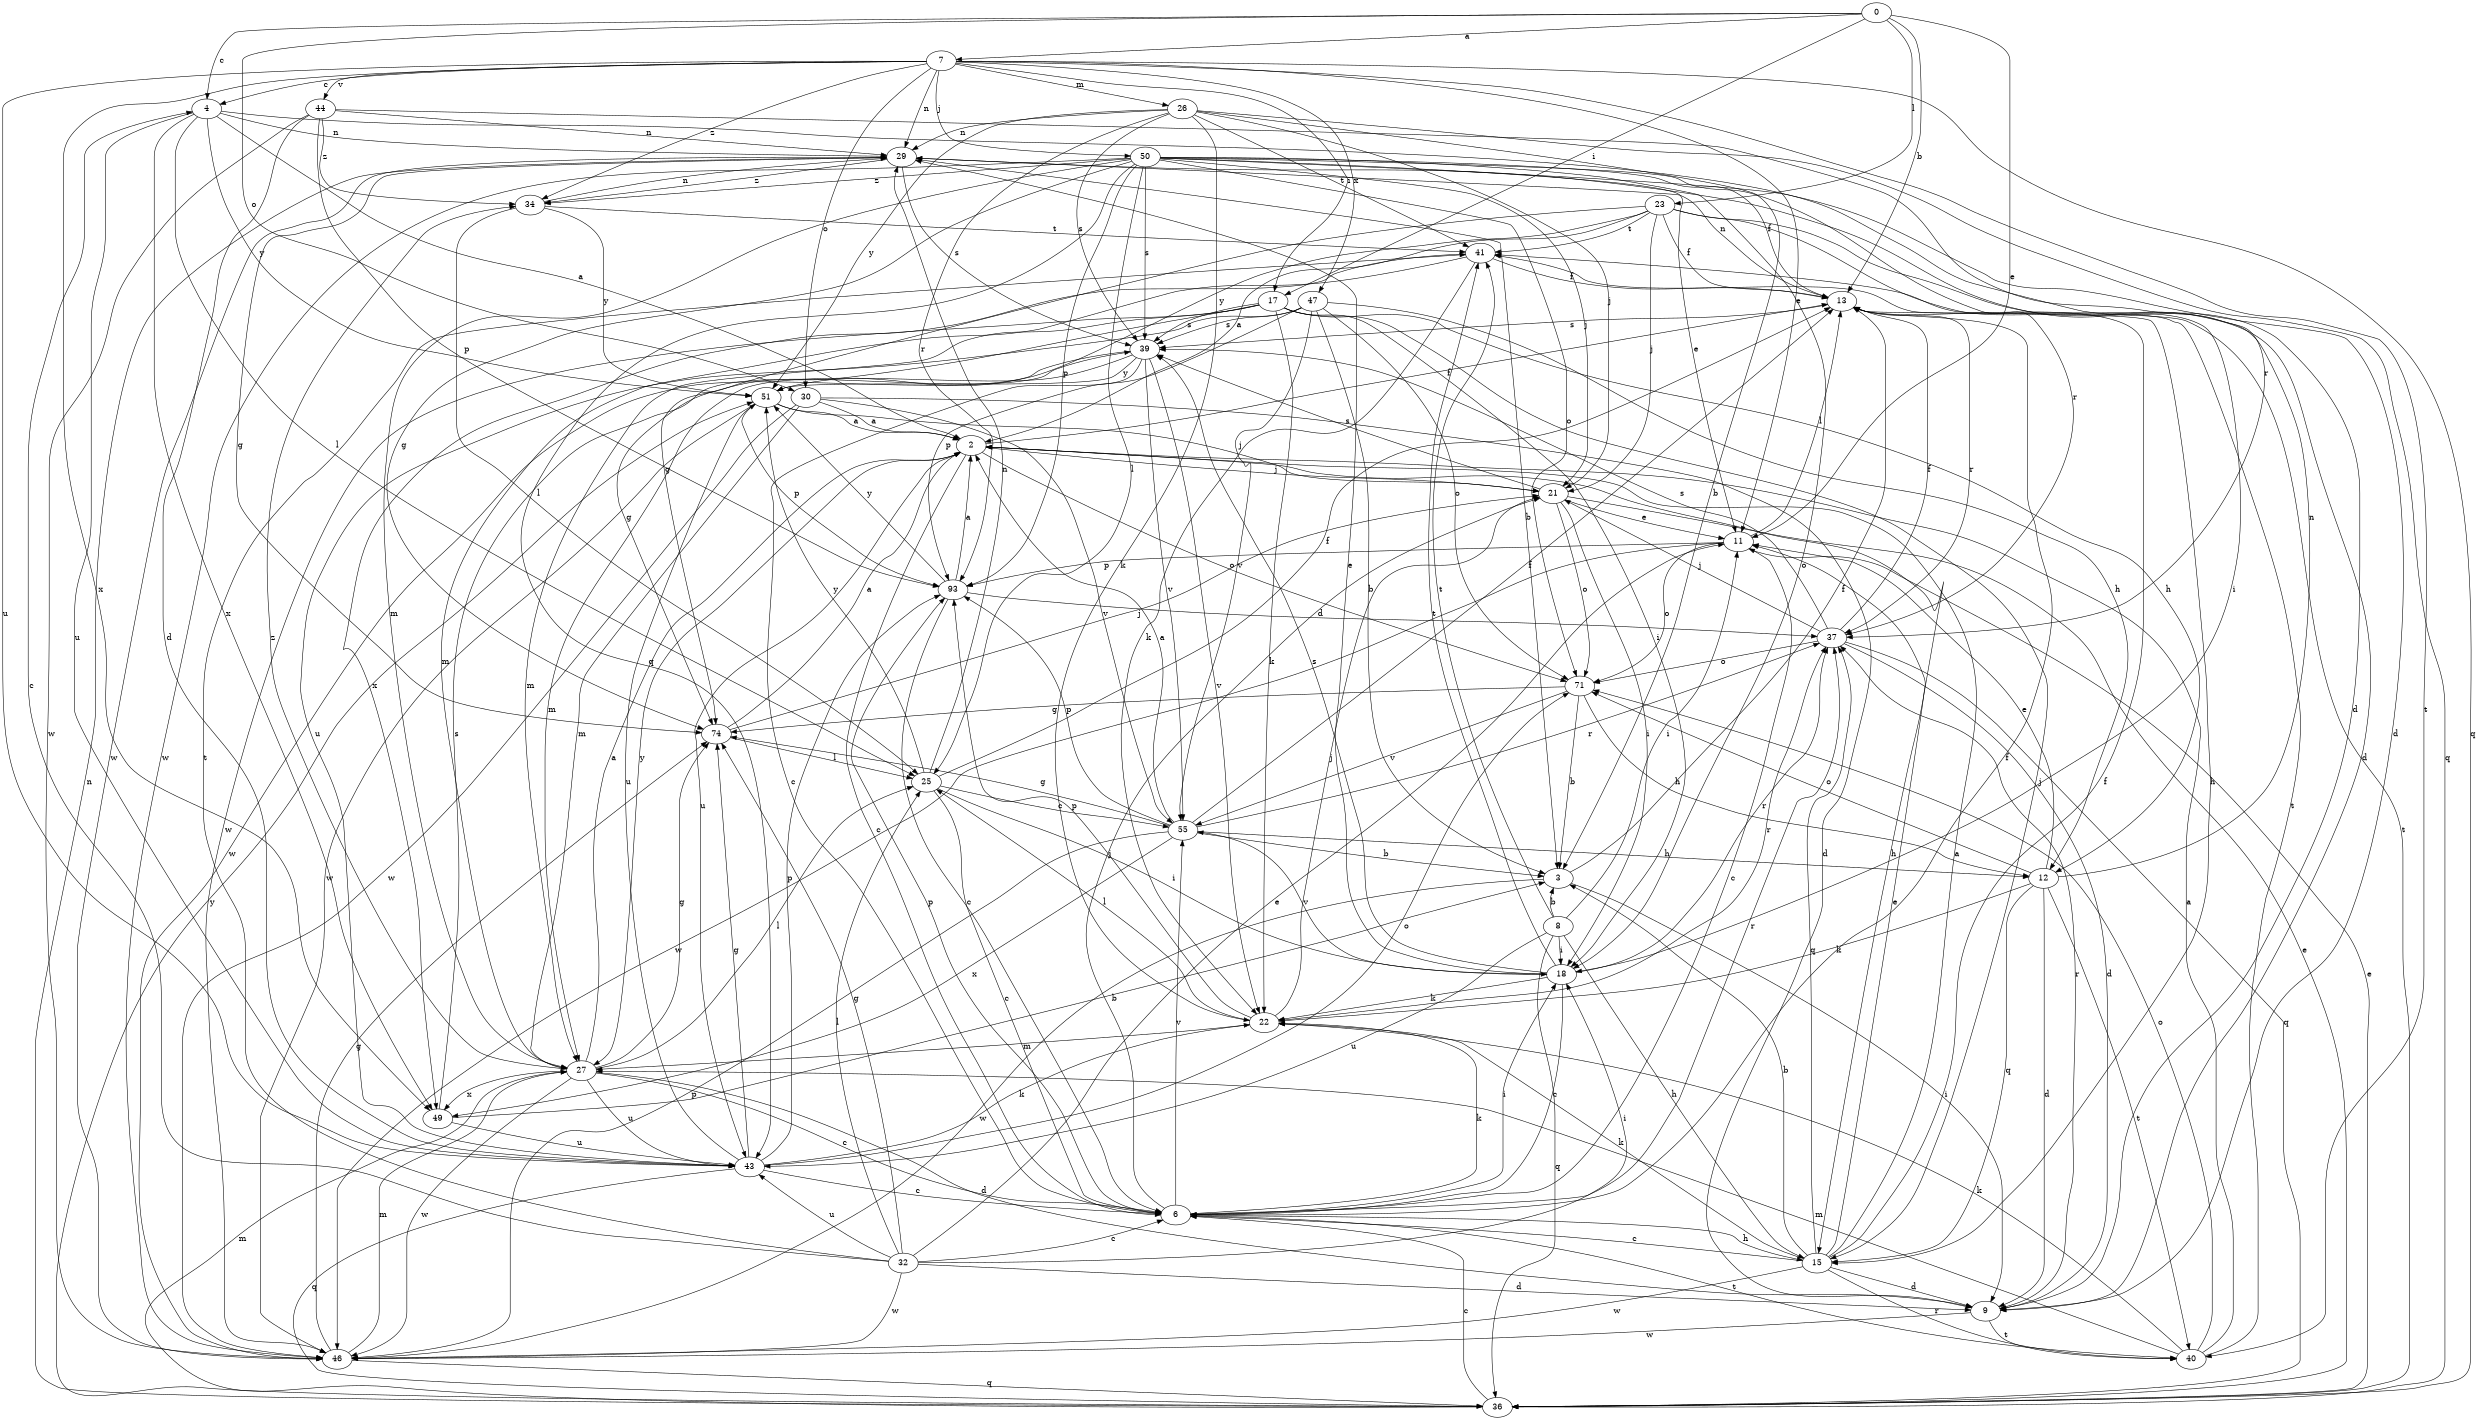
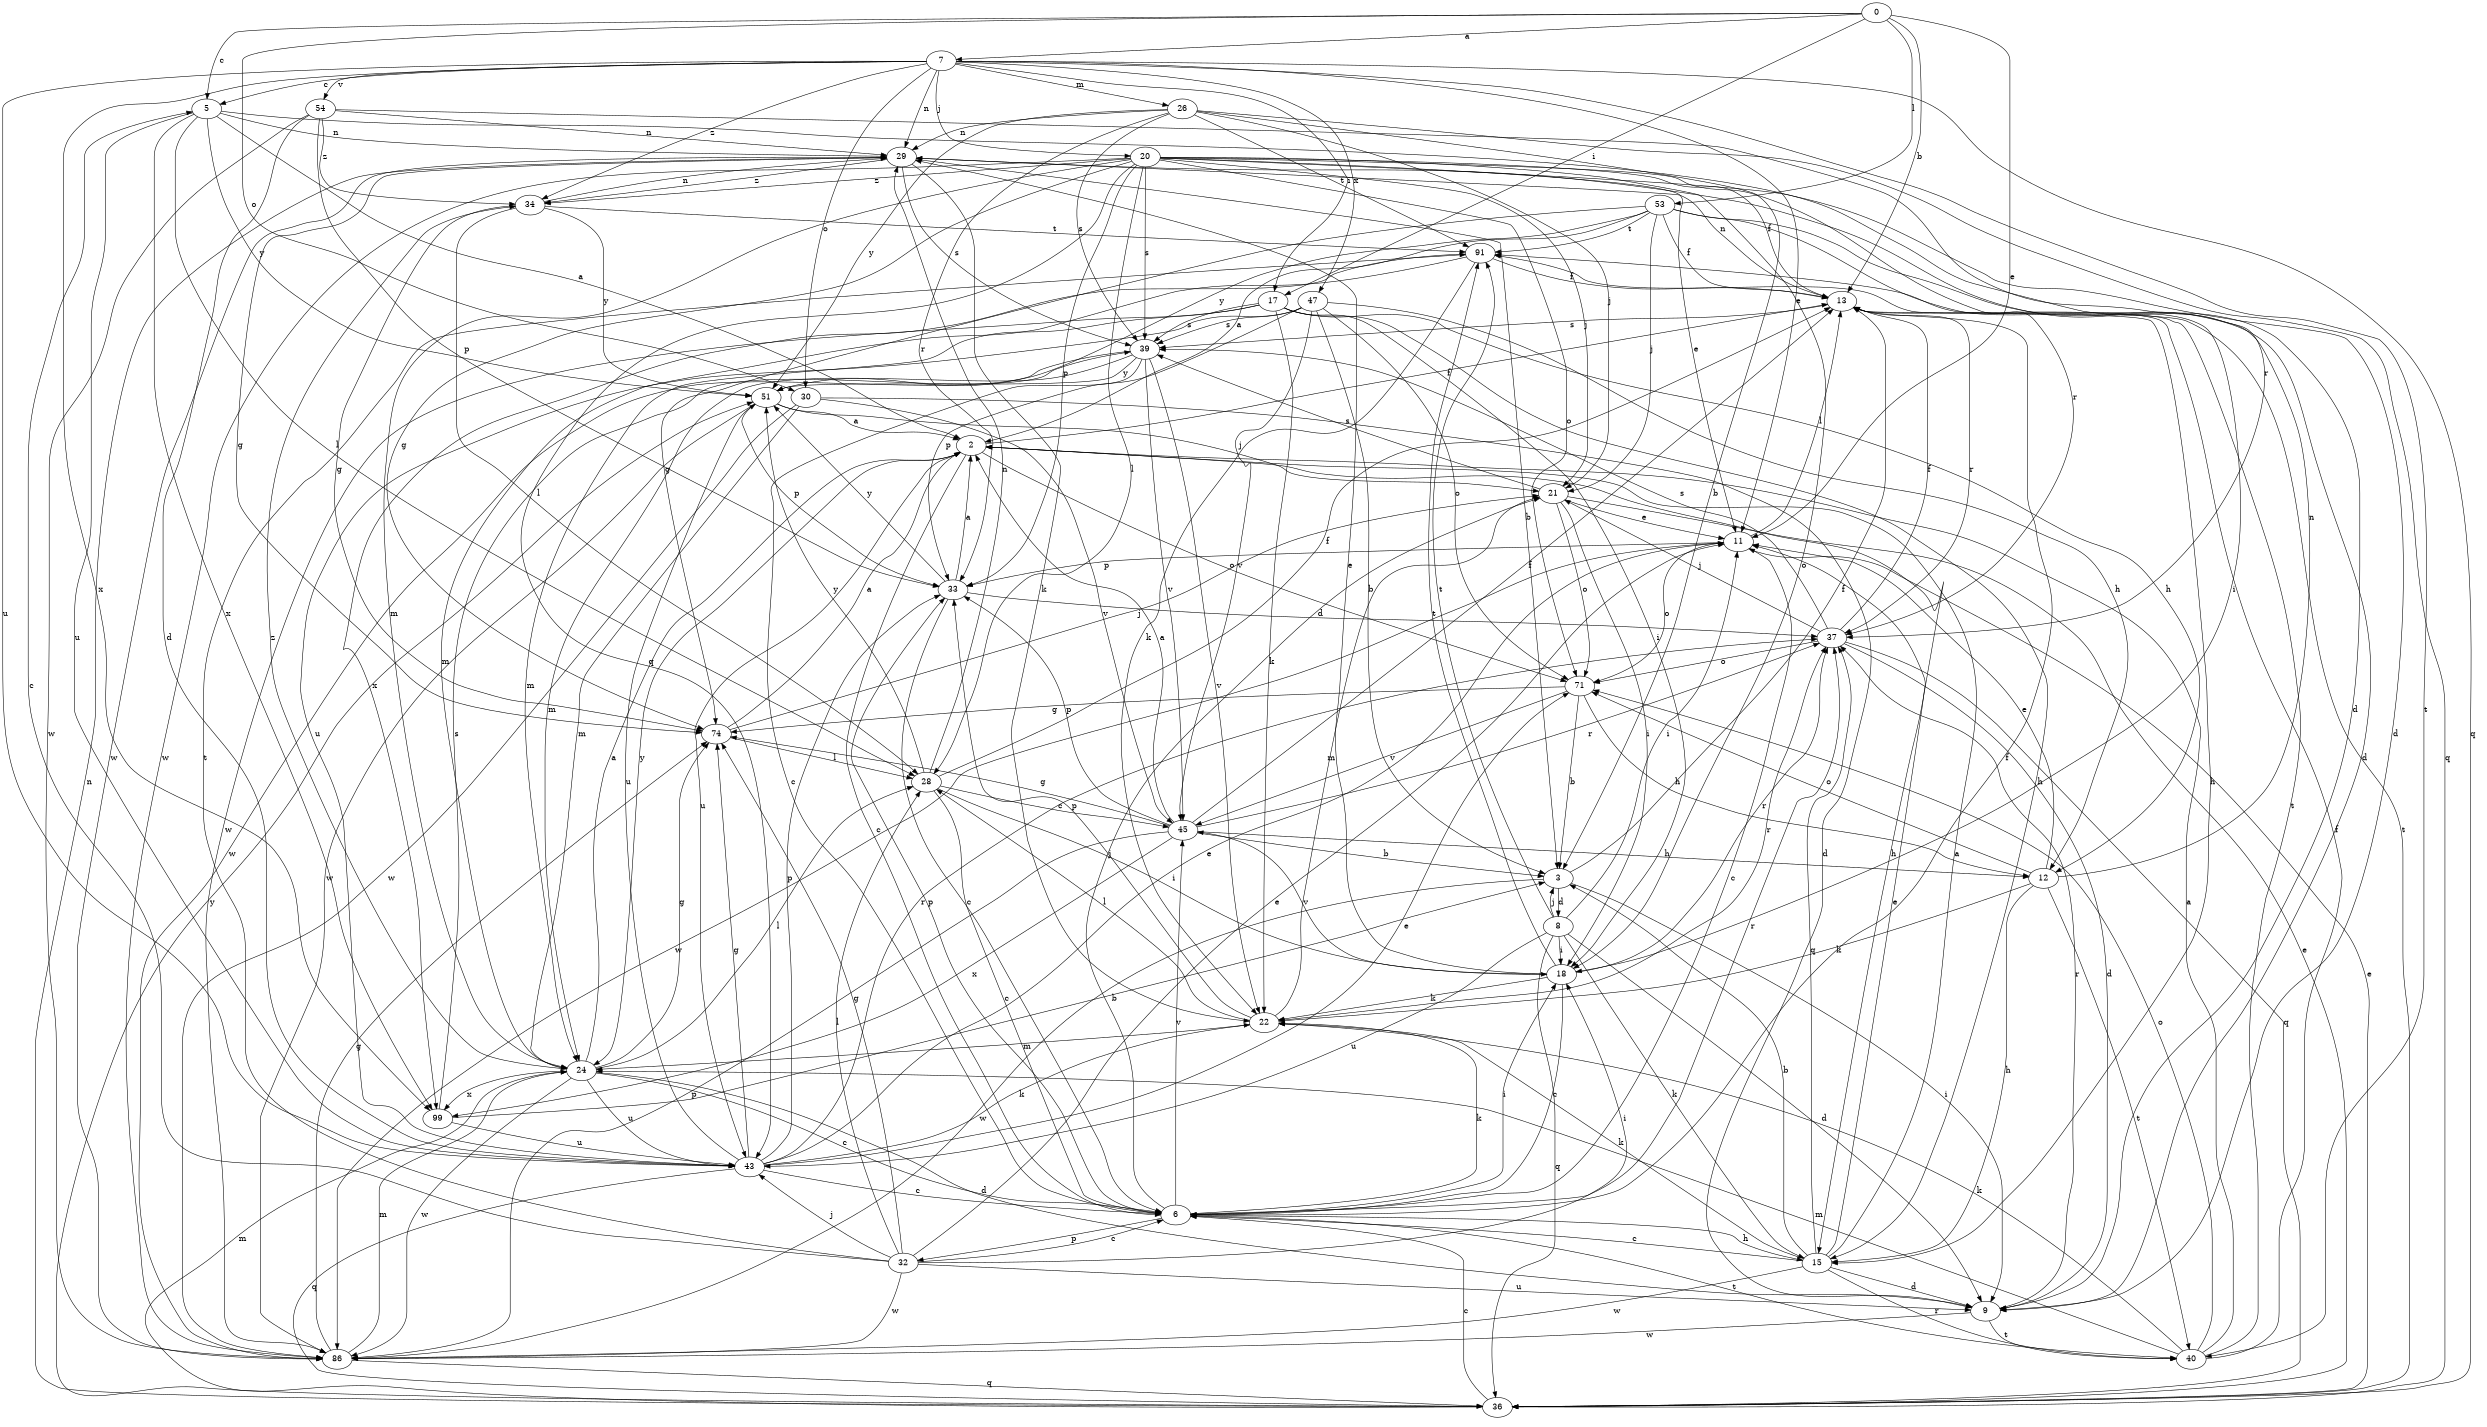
node "4": label "4" -> "5"
node "44": label "44" -> "54"
node "50": label "50" -> "20"
node "23": label "23" -> "53"
node "41": label "41" -> "91"
edge "17" -> "74": now "34" -> "74"
edge "30" -> "2": removed, label "a"
edge "2" -> "21": removed, label "j"
edge "26" -> "22": now "29" -> "22"
node "93": label "93" -> "33"
edge "15" -> "13": now "40" -> "13"
edge "18" -> "39": removed, label "s"
edge "43" -> "37": added, label "r"
edge "22" -> "21": label "j" -> "m"
node "25": label "25" -> "28"
edge "17" -> "15": label "j" -> "h"
node "55": label "55" -> "45"
edge "43" -> "11": added, label "e"
edge "3" -> "8": added, label "d"
edge "8" -> "3": label "b" -> "j"
edge "43" -> "71": label "o" -> "e"
node "27": label "27" -> "24"
edge "12" -> "15": label "q" -> "h"
edge "8" -> "15": label "h" -> "k"
edge "12" -> "9": now "8" -> "9"
node "49": label "49" -> "99"
edge "32" -> "43": label "u" -> "j"
edge "6" -> "32": added, label "p"
edge "32" -> "9": label "d" -> "u"
node "46": label "46" -> "86"
